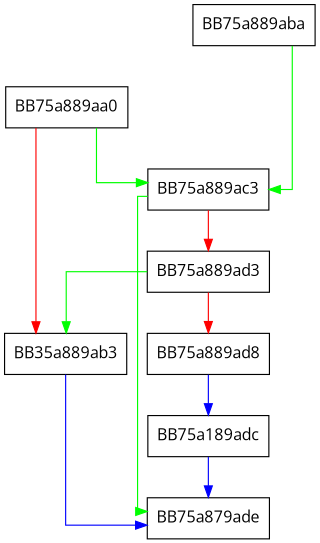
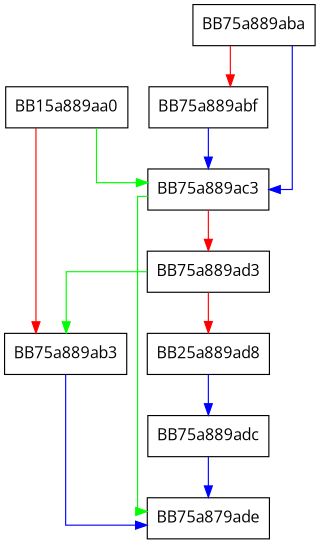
node "BB75a889aa0": label "BB75a889aa0" -> "BB15a889aa0"
node "BB75a889abf": added
edge "BB75a889aba" -> "BB75a889ac3": color green -> blue
node "BB35a889ab3": label "BB35a889ab3" -> "BB75a889ab3"
node "BB75a889ad8": label "BB75a889ad8" -> "BB25a889ad8"
node "BB75a189adc": label "BB75a189adc" -> "BB75a889adc"
